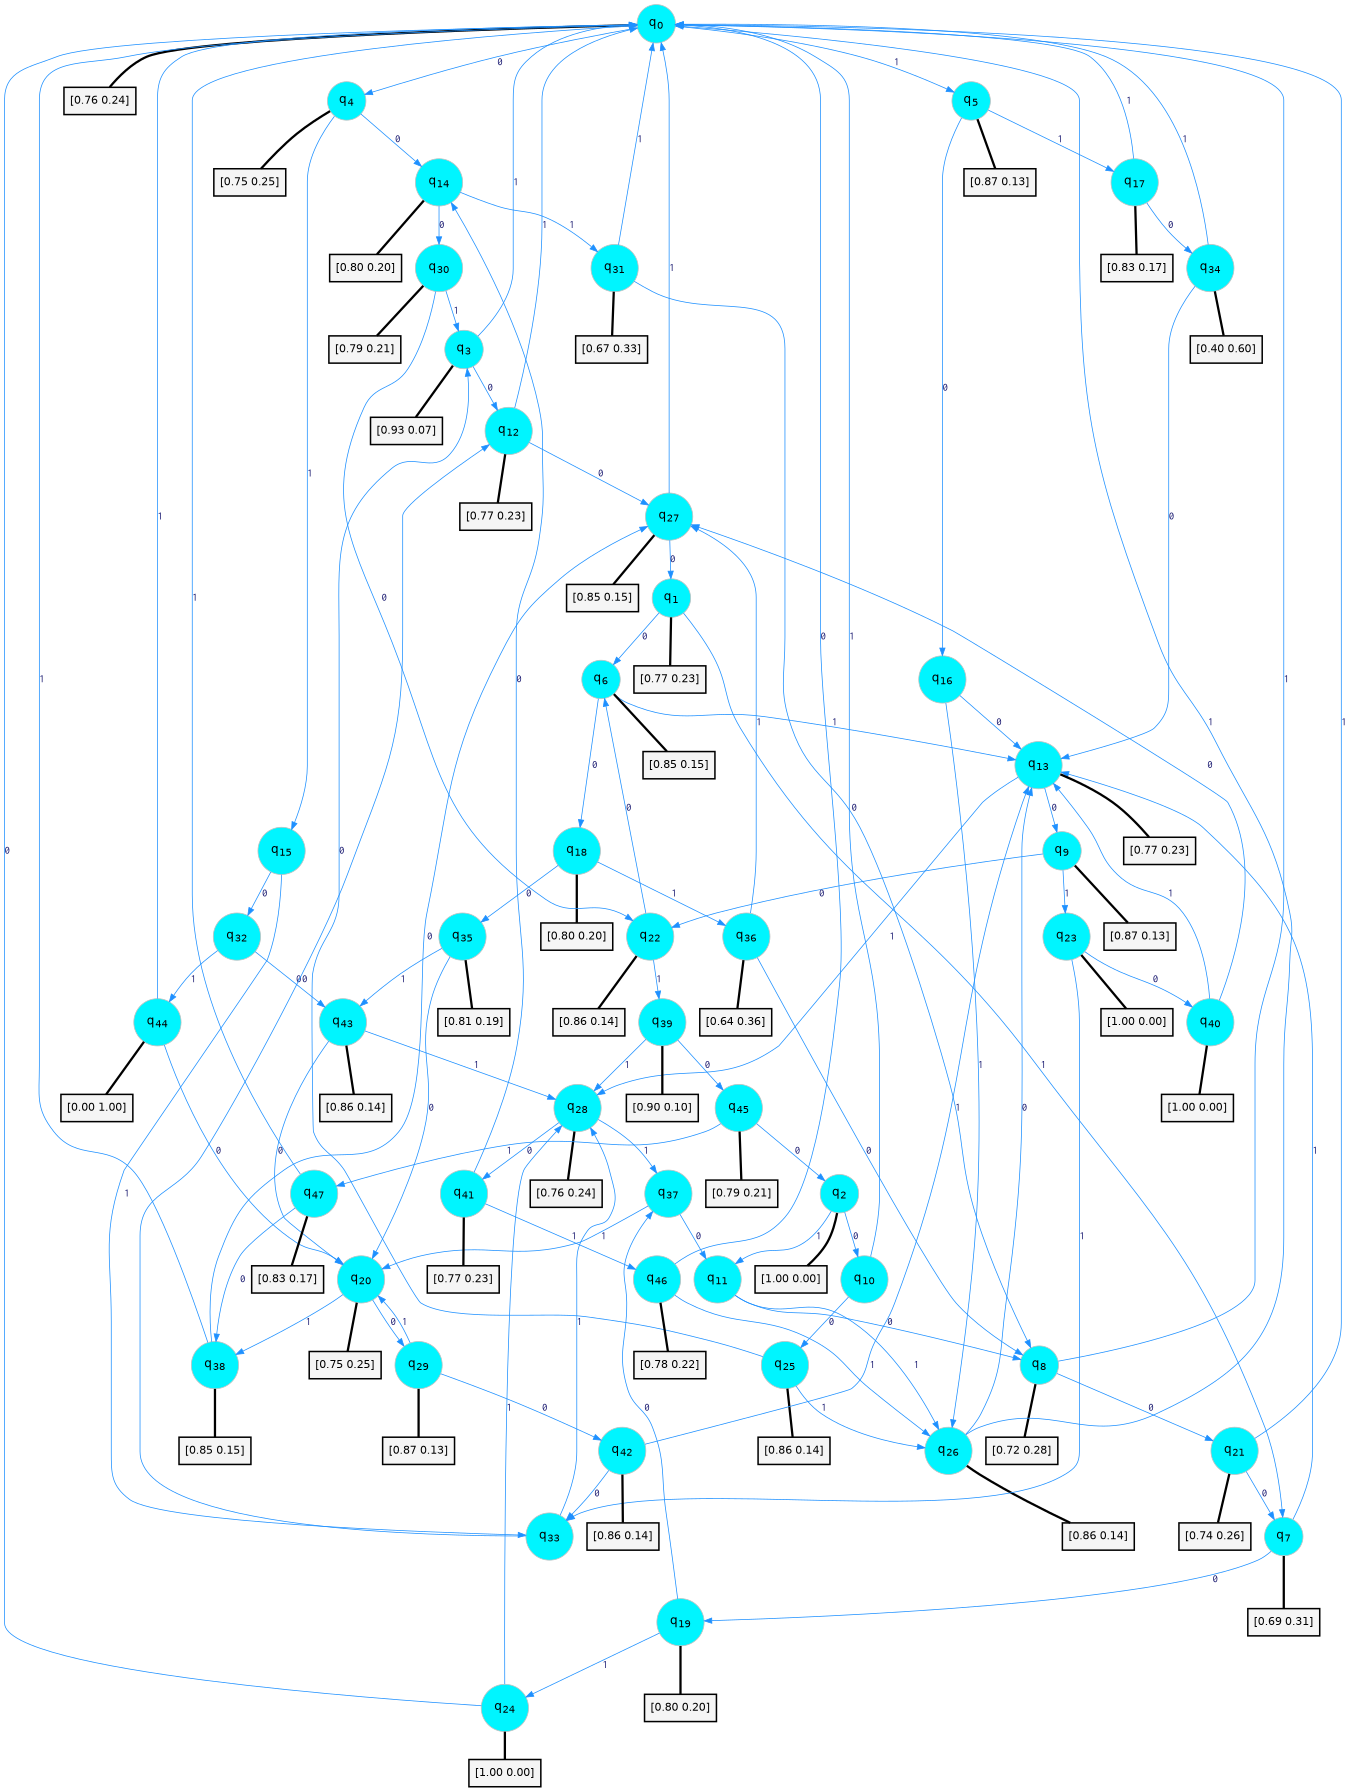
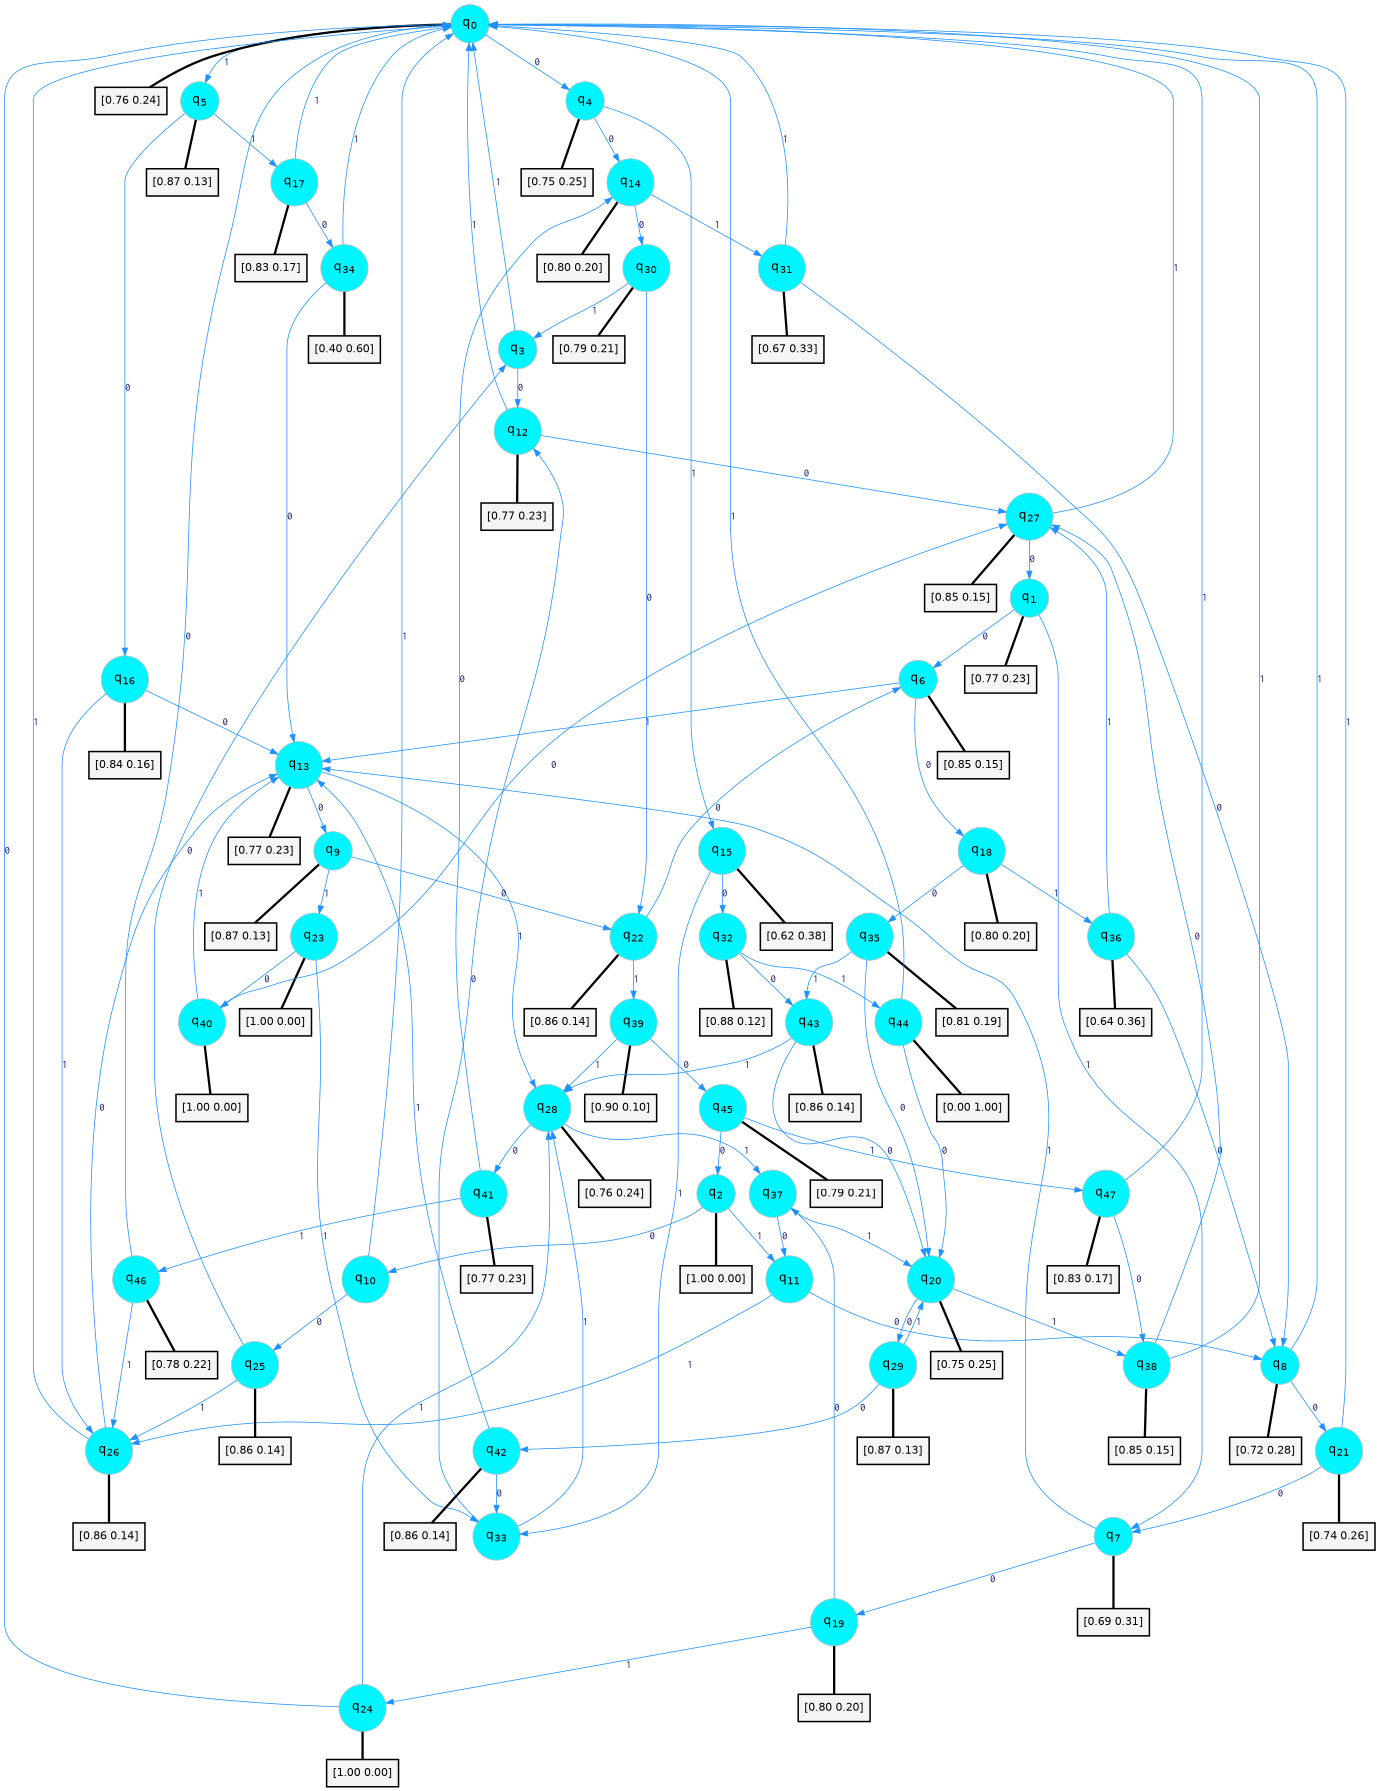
node "[0.93 0.07]": removed
node "[0.84 0.16]": added
node "[0.62 0.38]": added
node "[0.88 0.12]": added
